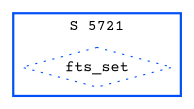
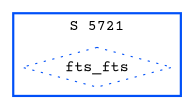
node "fts_set": label "fts_set" -> "fts_fts"
